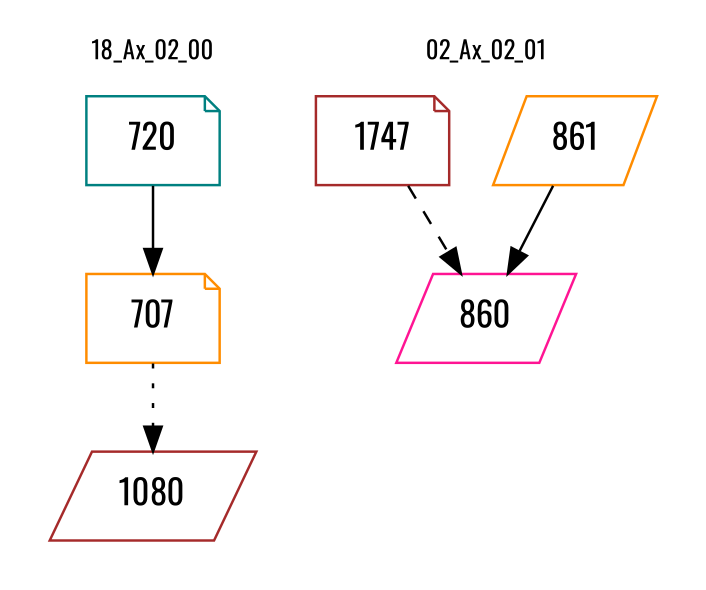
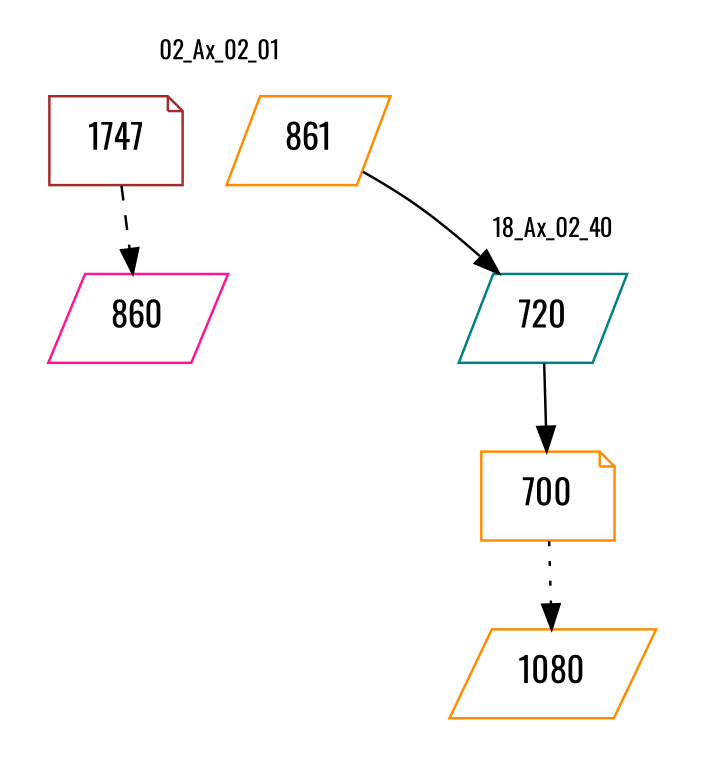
cluster "18_Ax_02_00": label "18_Ax_02_00" -> "18_Ax_02_40"
node "720": shape note -> parallelogram
edge "861" -> "860": now "861" -> "720"
node "707": label "707" -> "700"
node "1080": color brown -> darkorange
